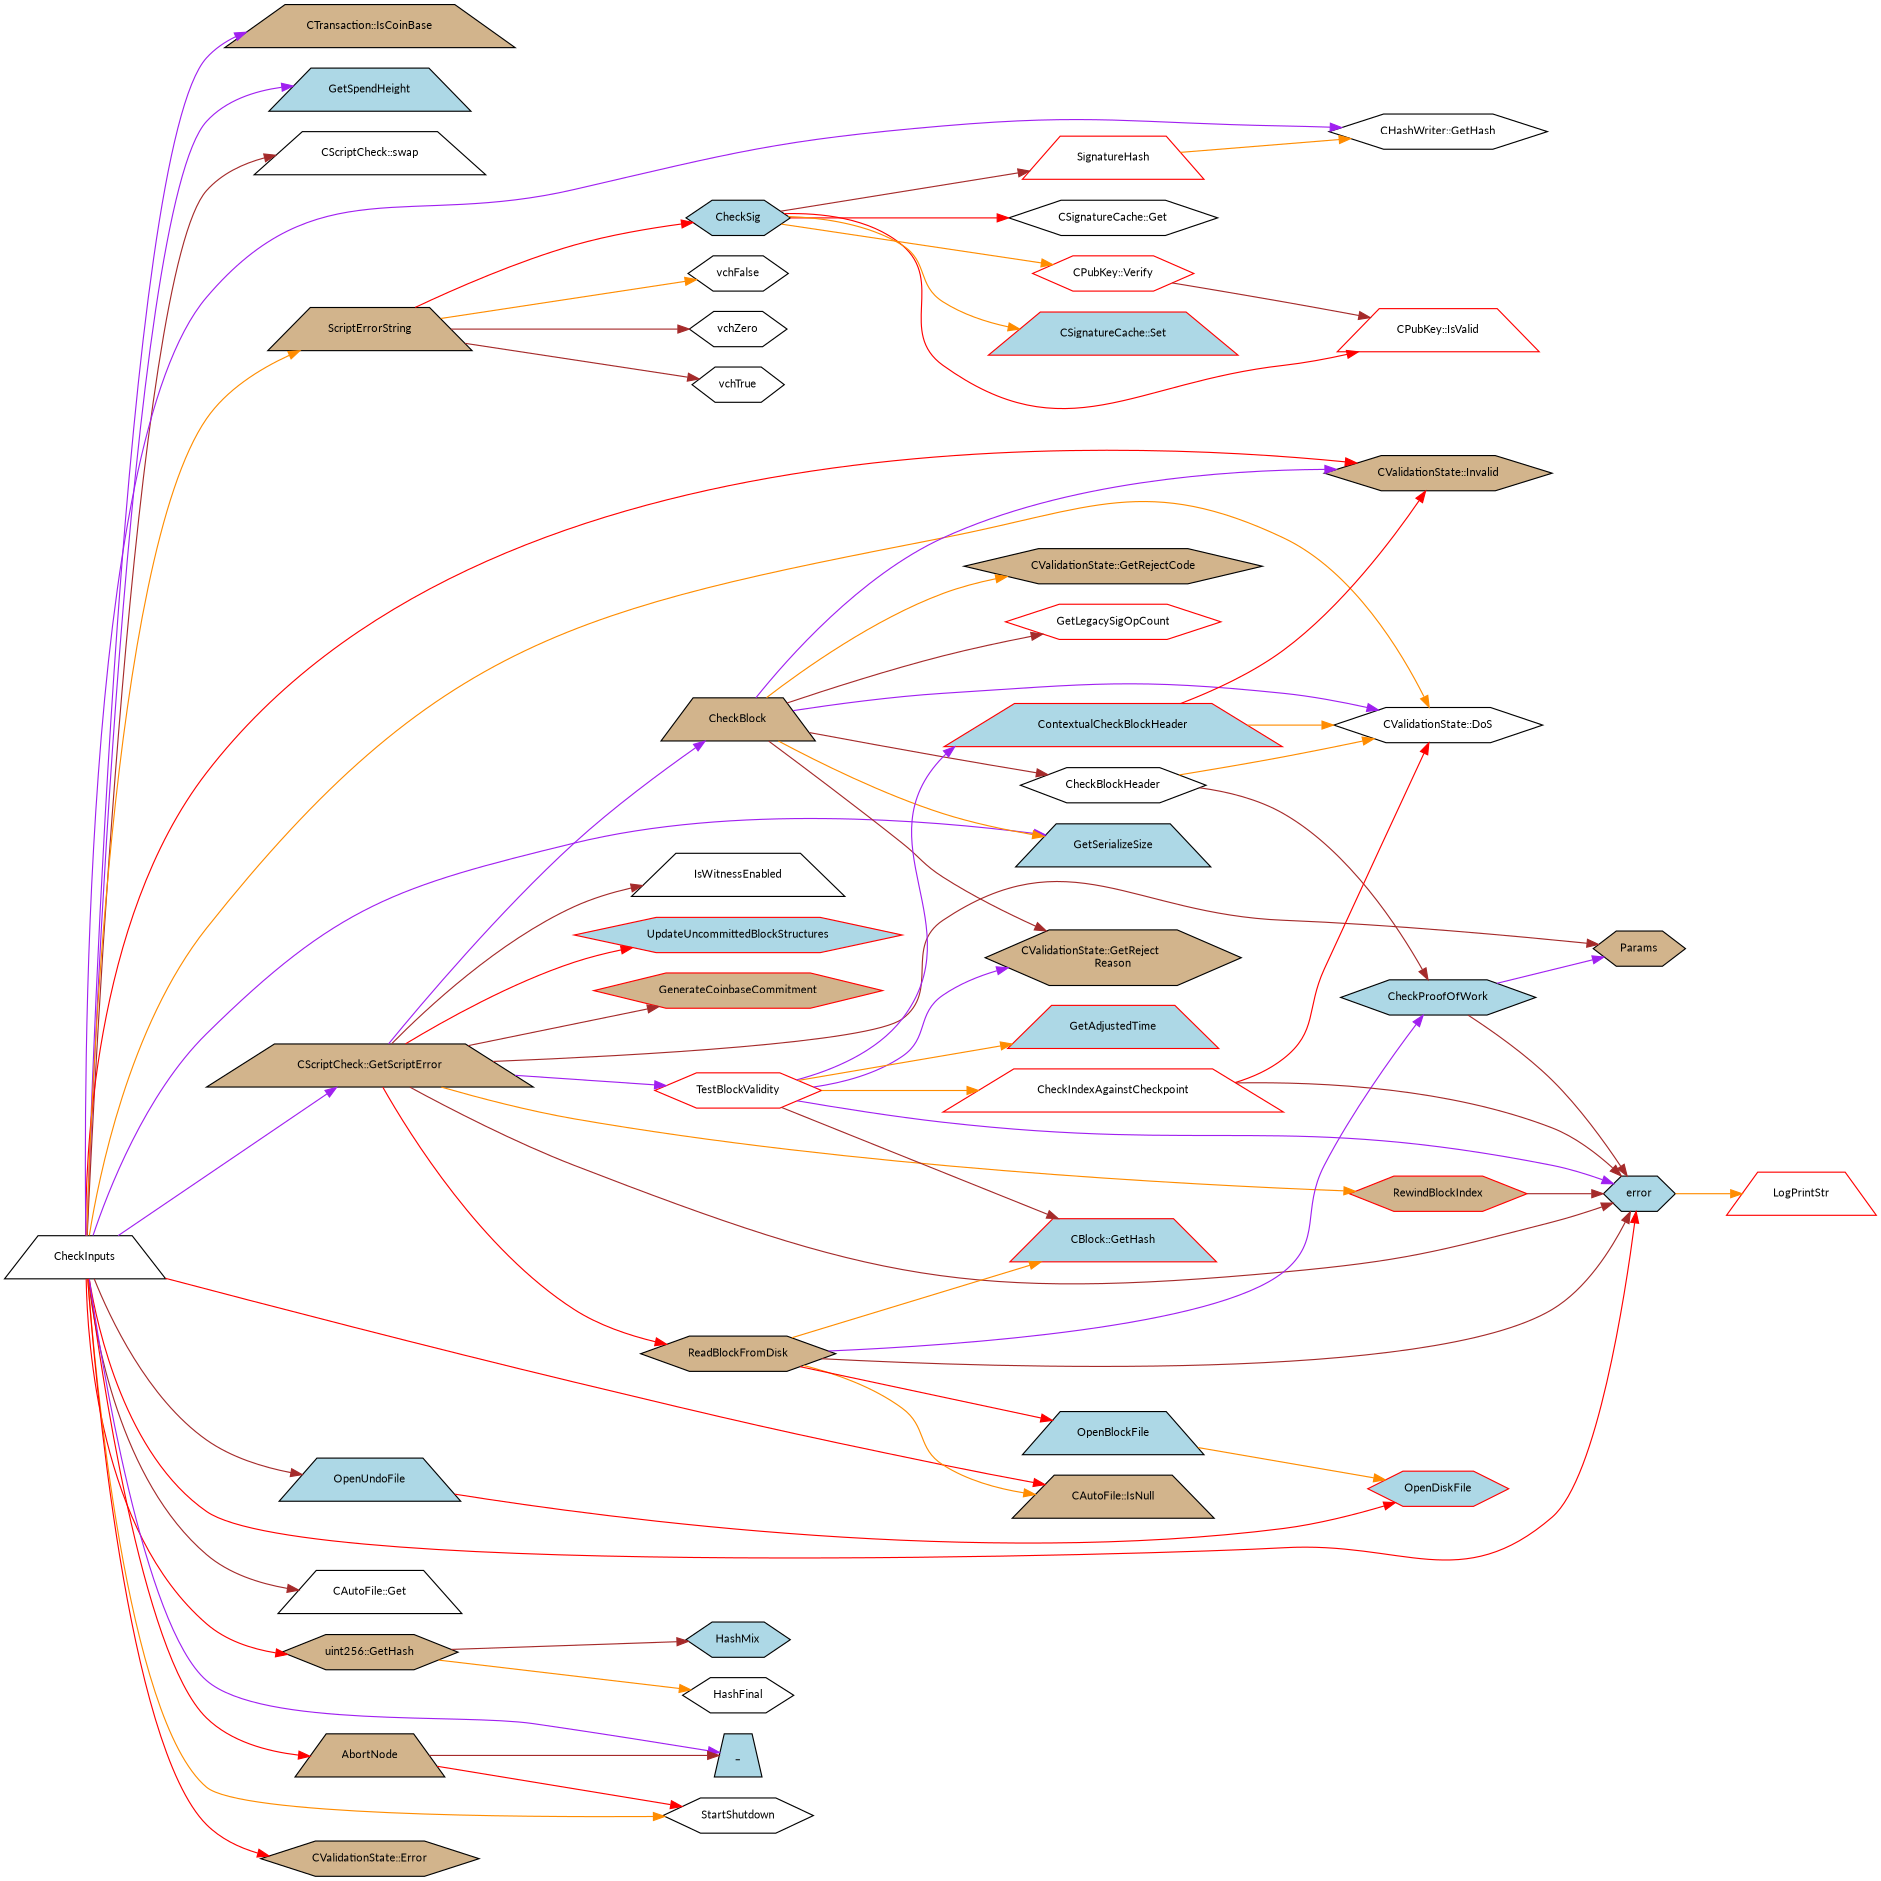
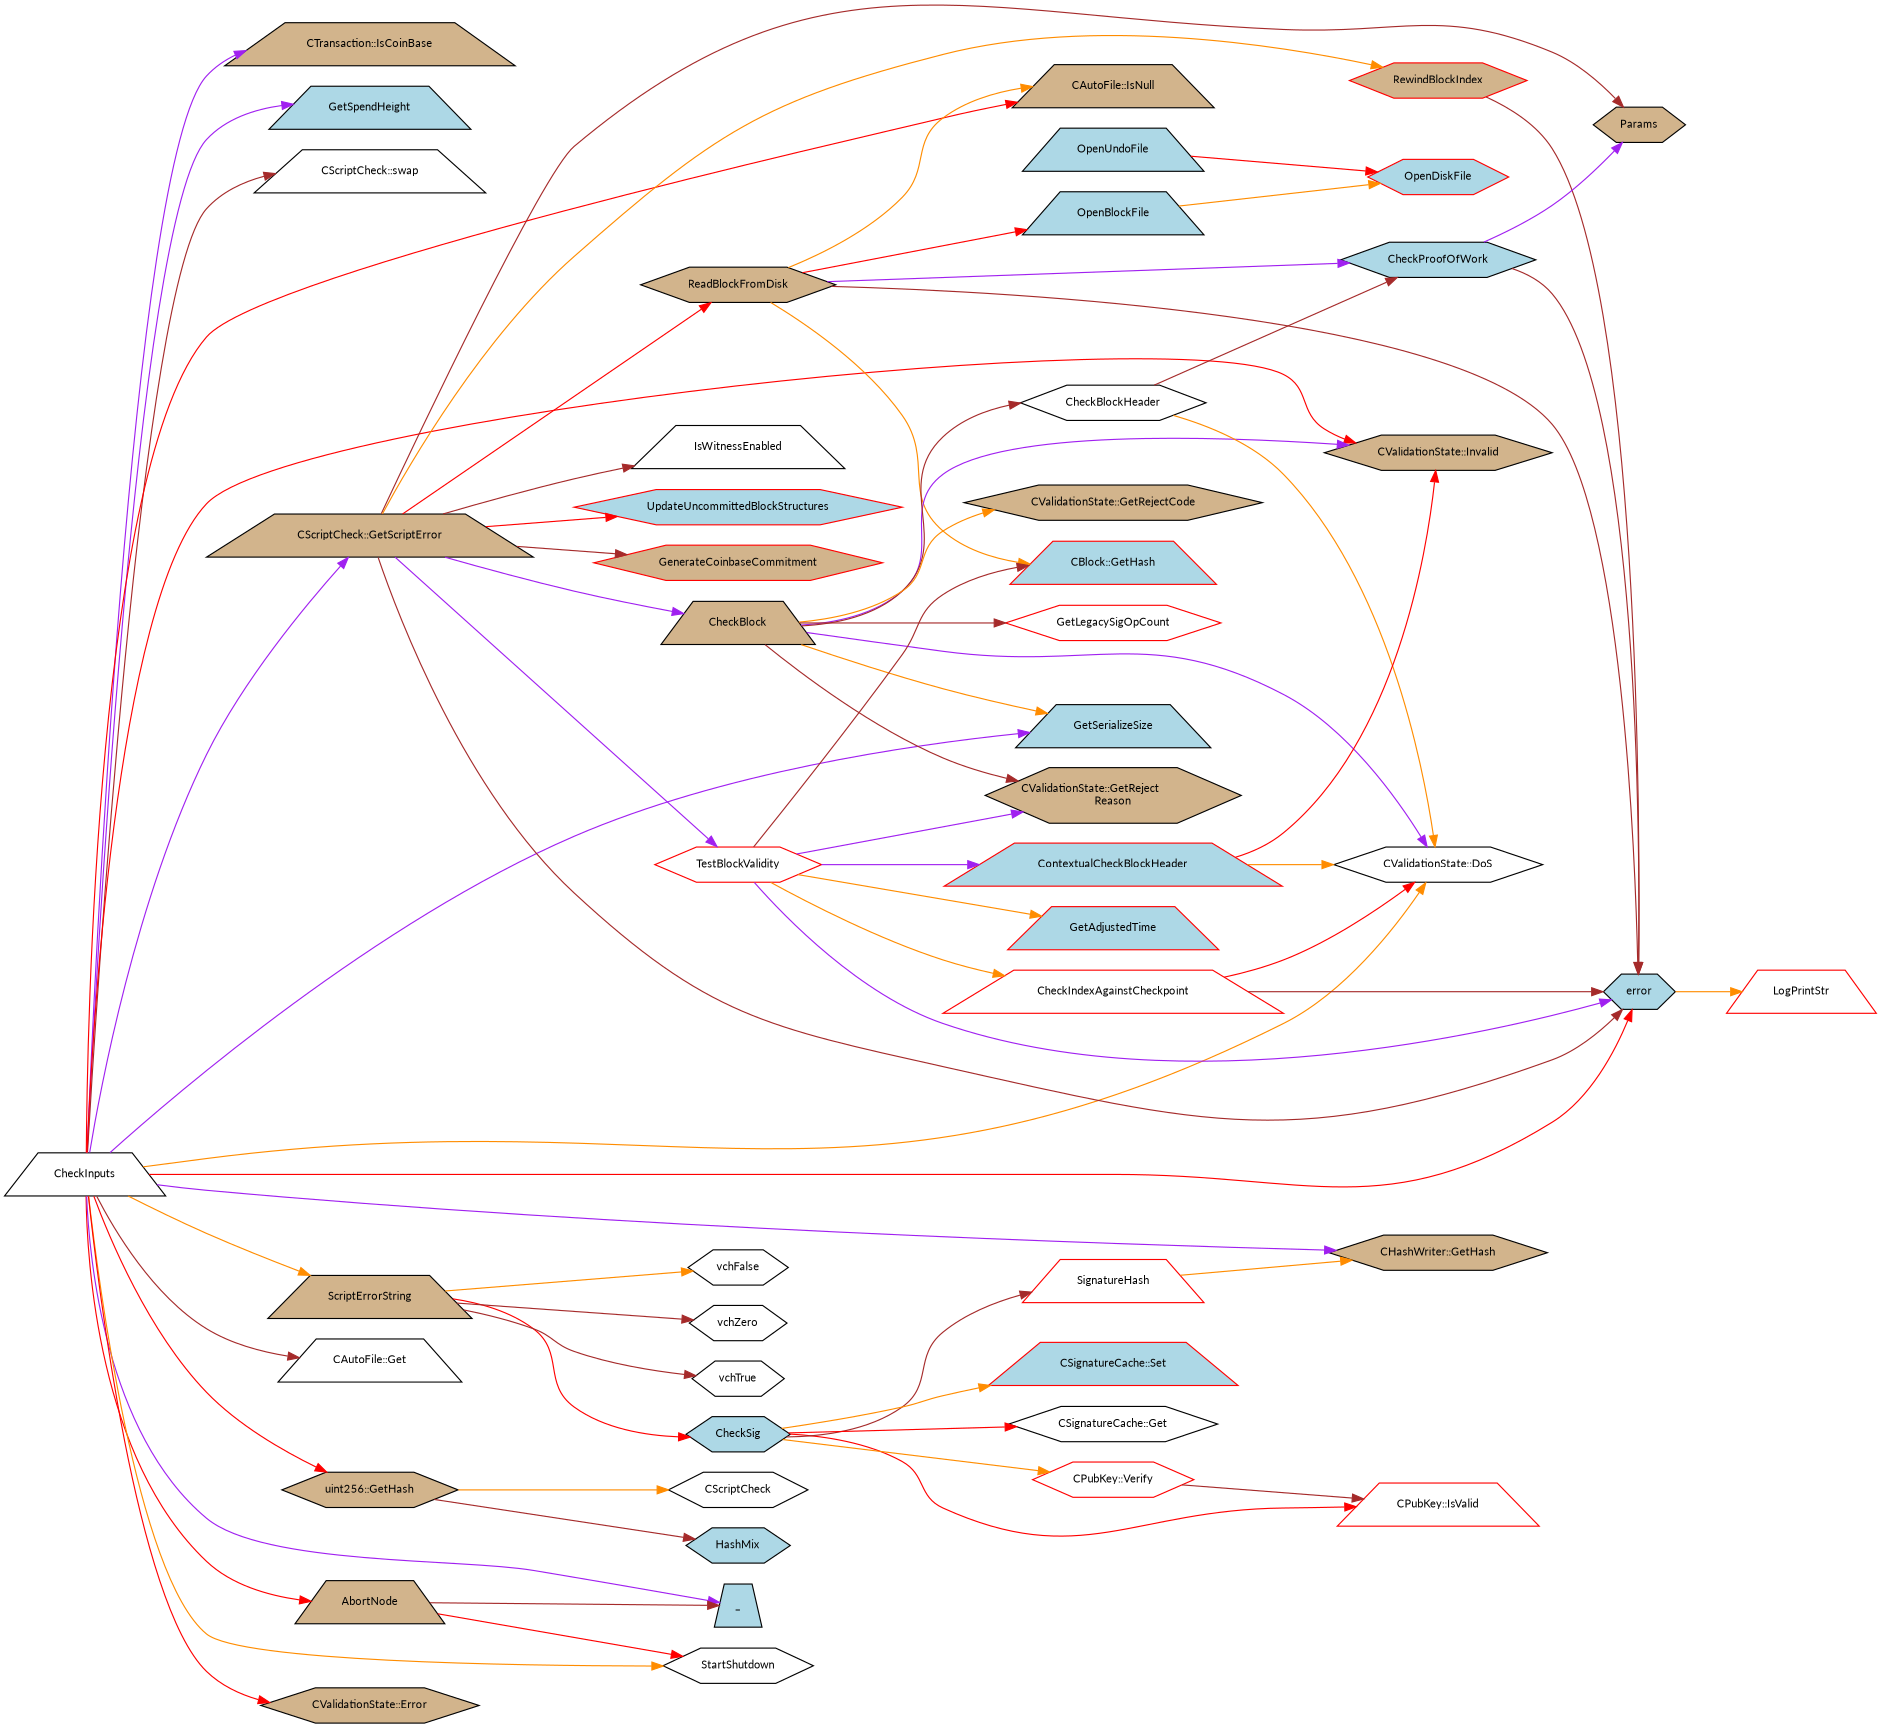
node "CHashWriter::GetHash": fillcolor white -> tan
edge "CheckInputs" -> "OpenUndoFile": removed
node "HashFinal": label "HashFinal" -> "CScriptCheck"
